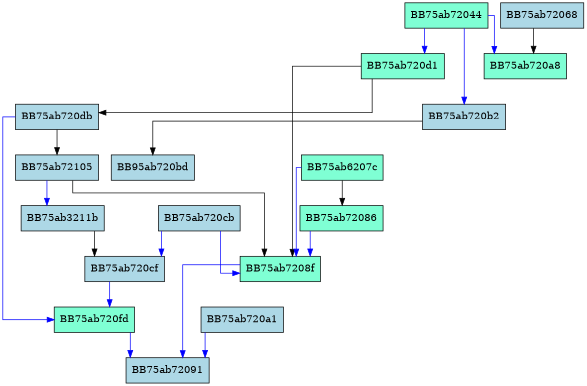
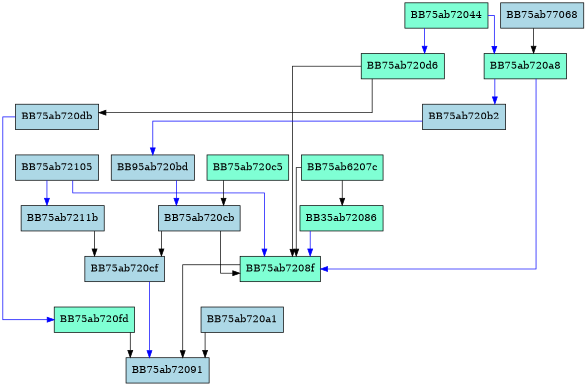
node "BB75ab72068": label "BB75ab72068" -> "BB75ab77068"
edge "BB75ab72044" -> "BB75ab720b2": now "BB75ab720a8" -> "BB75ab720b2"
node "BB75ab720d1": label "BB75ab720d1" -> "BB75ab720d6"
edge "BB75ab720b2" -> "BB95ab720bd": color black -> blue
edge "BB75ab720db" -> "BB75ab72105": removed
node "BB75ab720c5": added
edge "BB95ab720bd" -> "BB75ab720cb": added
edge "BB75ab72105" -> "BB75ab7208f": color black -> blue
edge "BB75ab6207c" -> "BB75ab7208f": color blue -> black
node "BB75ab3211b": label "BB75ab3211b" -> "BB75ab7211b"
node "BB75ab72086": label "BB75ab72086" -> "BB35ab72086"
edge "BB75ab720cb" -> "BB75ab720cf": color blue -> black
edge "BB75ab720cb" -> "BB75ab7208f": color blue -> black
edge "BB75ab720a8" -> "BB75ab7208f": added
edge "BB75ab7208f" -> "BB75ab72091": color blue -> black
edge "BB75ab720cf" -> "BB75ab720fd": now "BB75ab720cf" -> "BB75ab72091"
edge "BB75ab720fd" -> "BB75ab72091": color blue -> black
edge "BB75ab720a1" -> "BB75ab72091": color blue -> black
